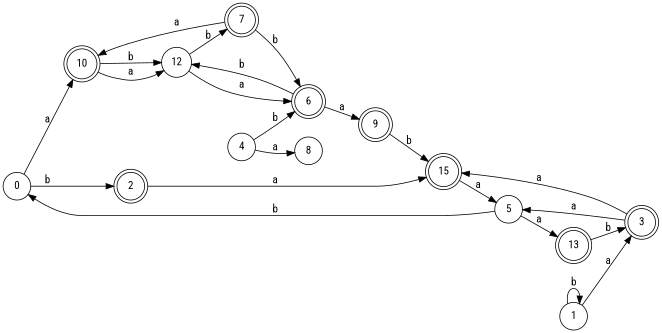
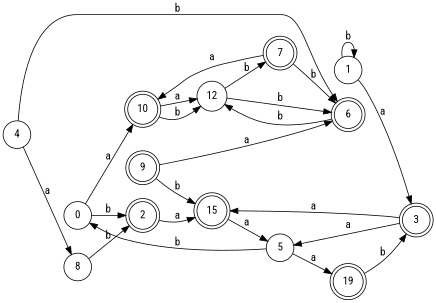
edge "12" -> "6": label "a" -> "b"
edge "6" -> "9": reversed
edge "8" -> "2": added, label "b"
node "13": label "13" -> "19"
